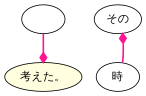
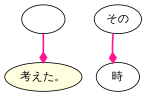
edge "時" -> "その": reversed
